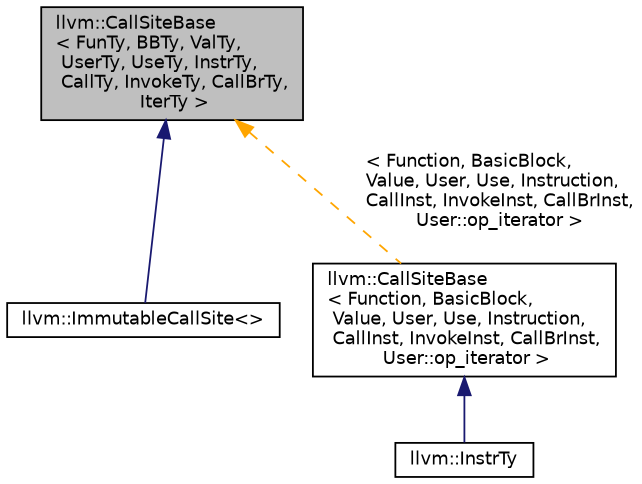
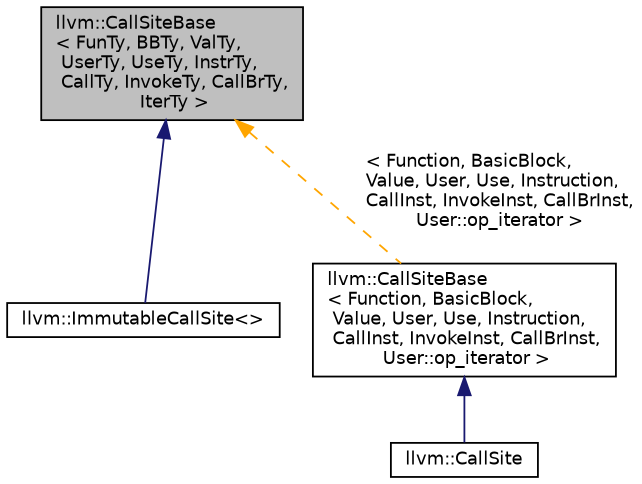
node "llvm::InstrTy": label "llvm::InstrTy" -> "llvm::CallSite"
